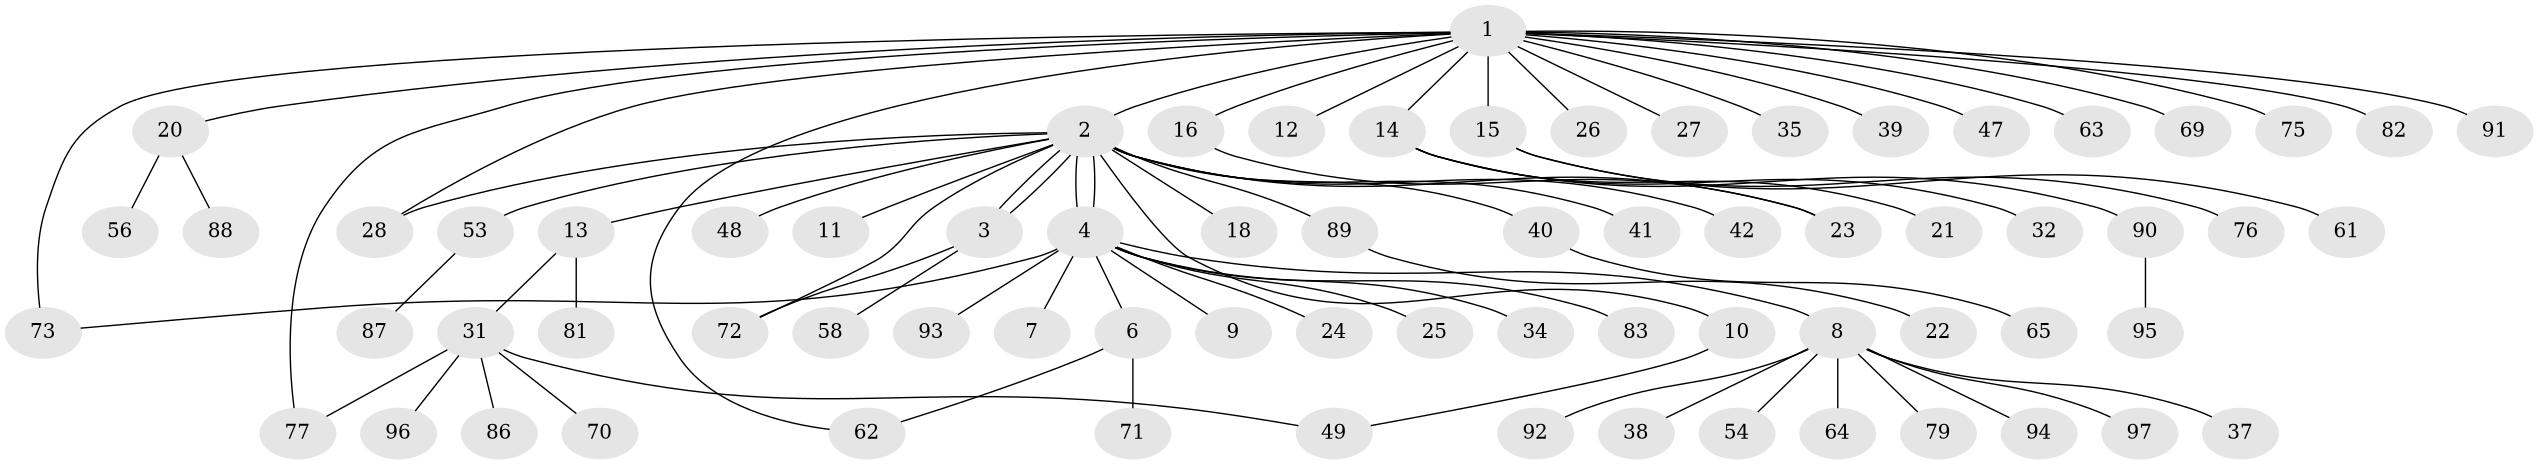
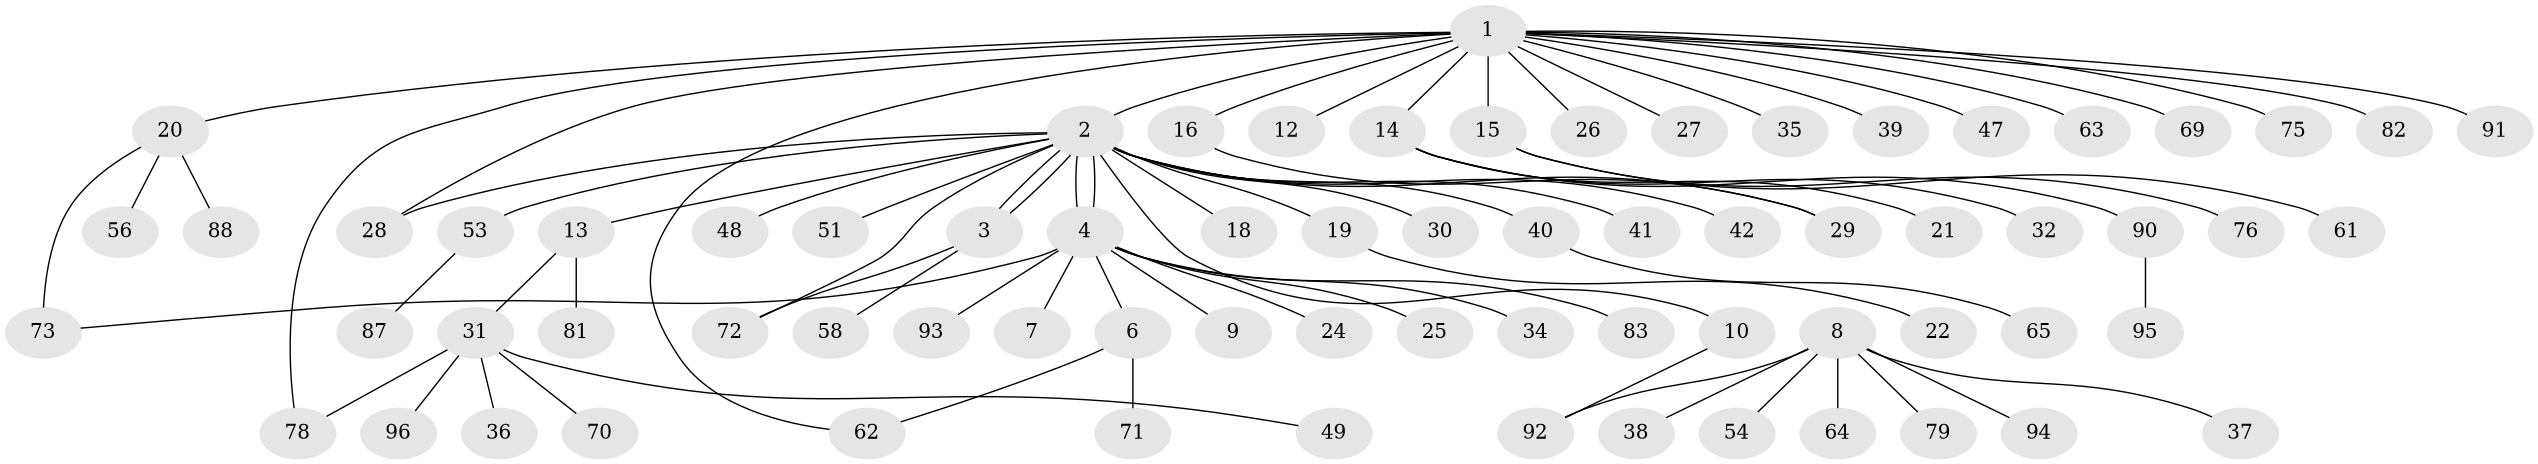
edge "1" -- "73": now "20" -- "73"
node "11": label "11" -> "51"
node "89": label "89" -> "19"
node "30": added
node "23": label "23" -> "29"
edge "4" -- "8": removed
edge "10" -- "49": now "10" -- "92"
node "77": label "77" -> "78"
node "86": label "86" -> "36"
node "97": removed
